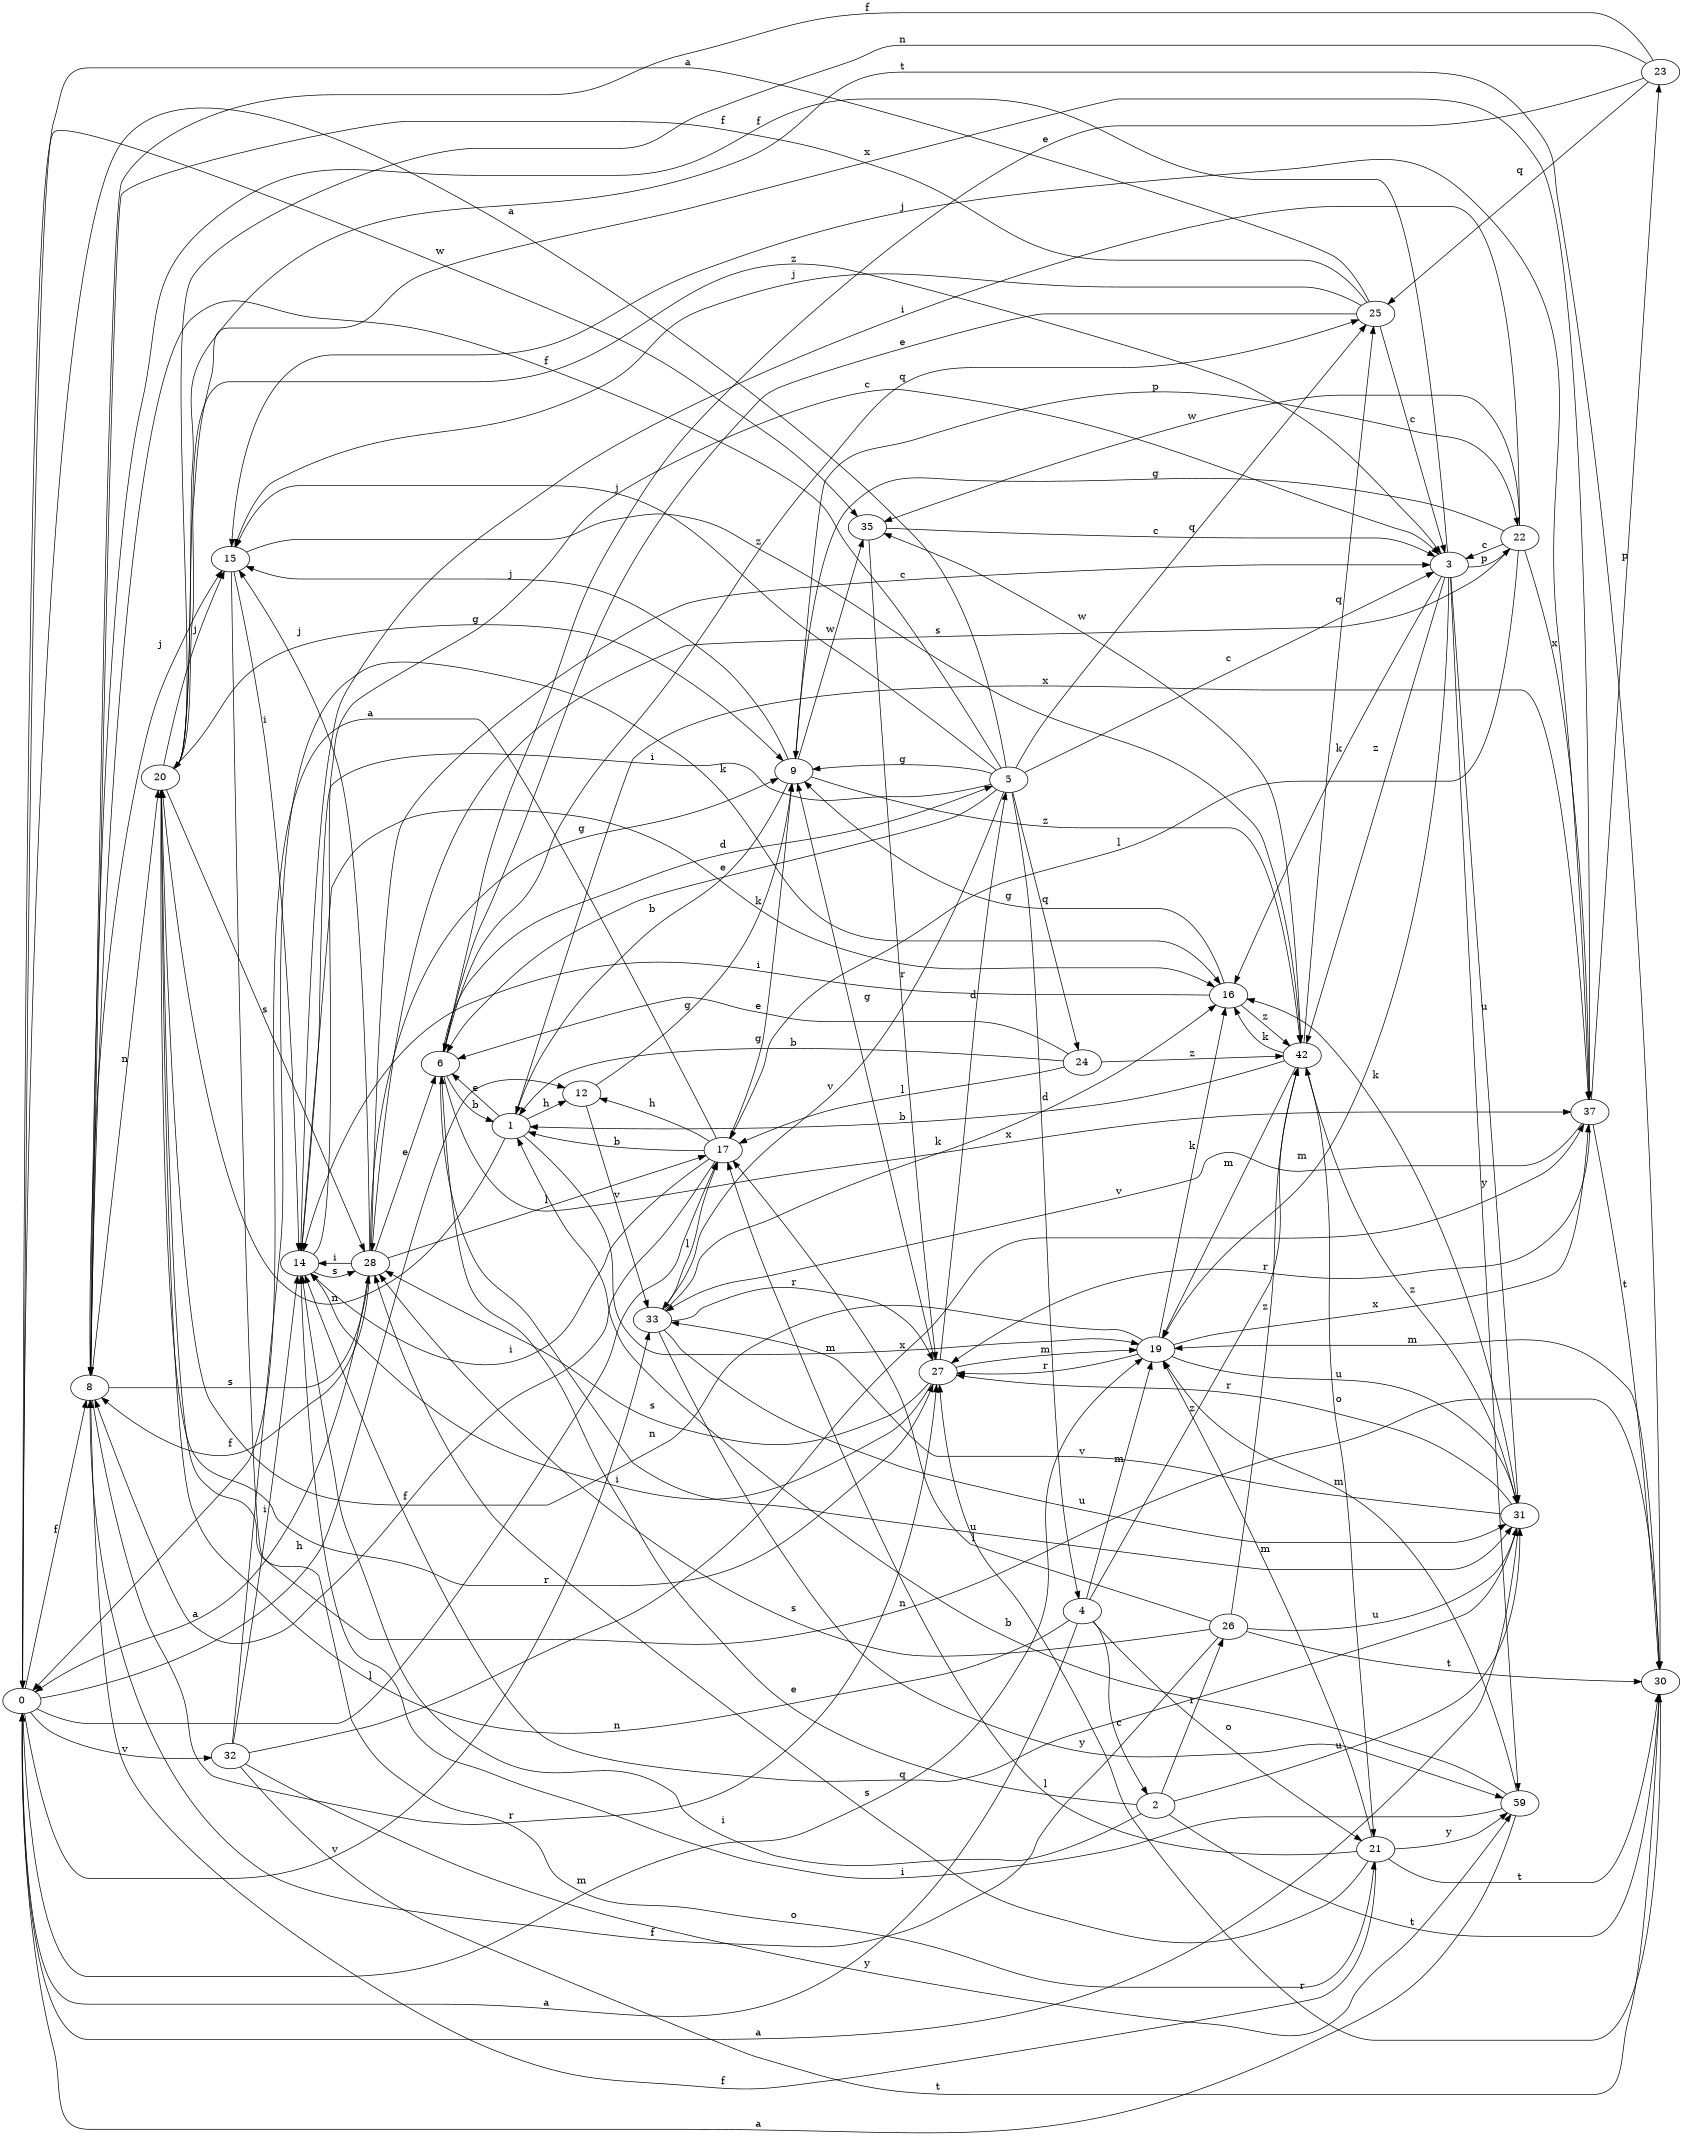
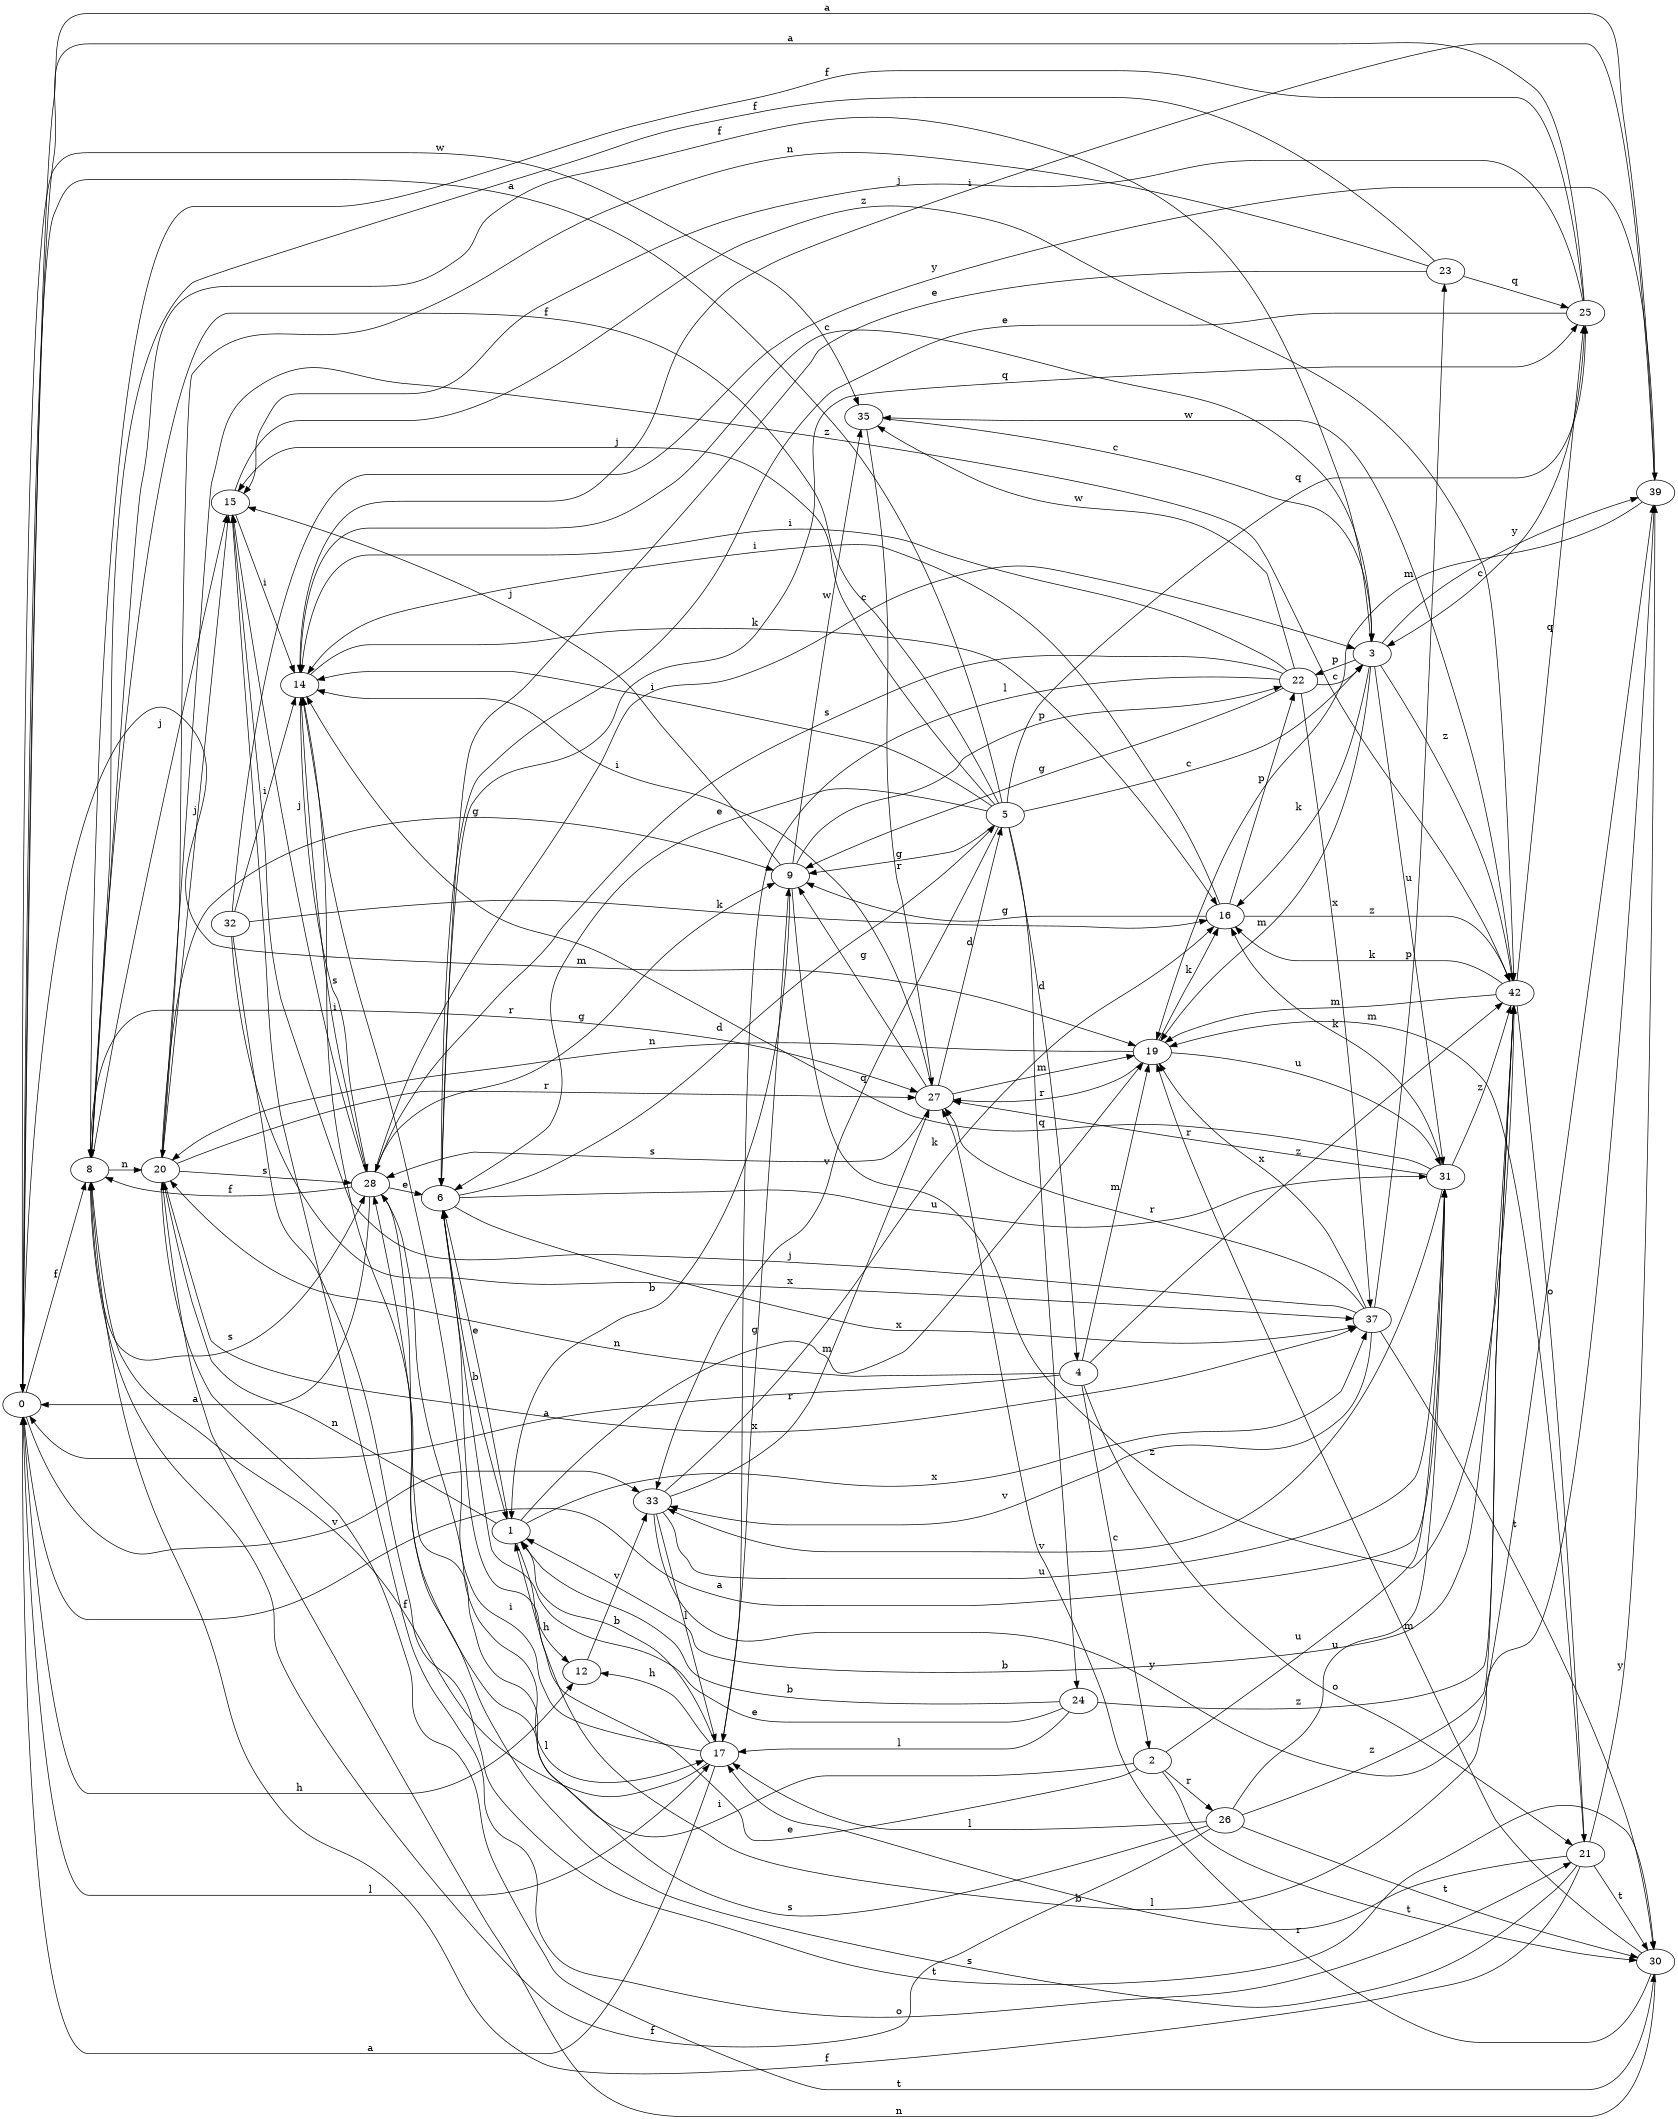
edge "20" -> "3": now "20" -> "42"
edge "16" -> "22": added, label "p"
edge "12" -> "9": removed, label "g"
edge "19" -> "37": reversed
edge "0" -> "32": removed, label "v"
node "59": label "59" -> "39"
